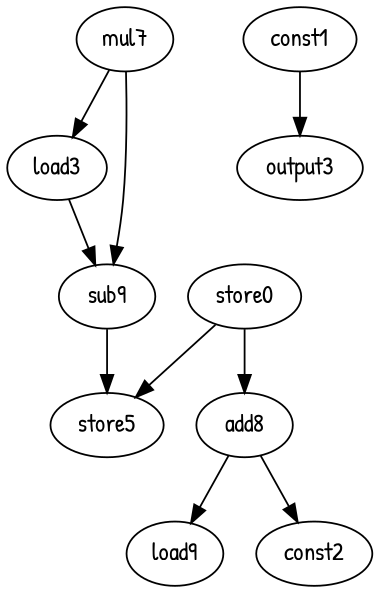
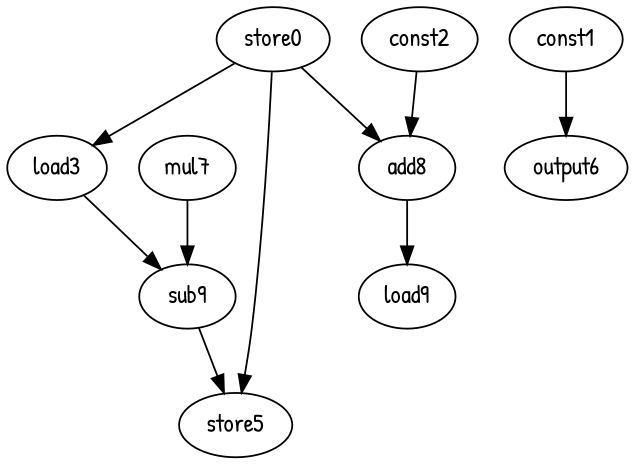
edge "mul7" -> "load3": now "store0" -> "load3"
node "output3": label "output3" -> "output6"
edge "add8" -> "const2": reversed
